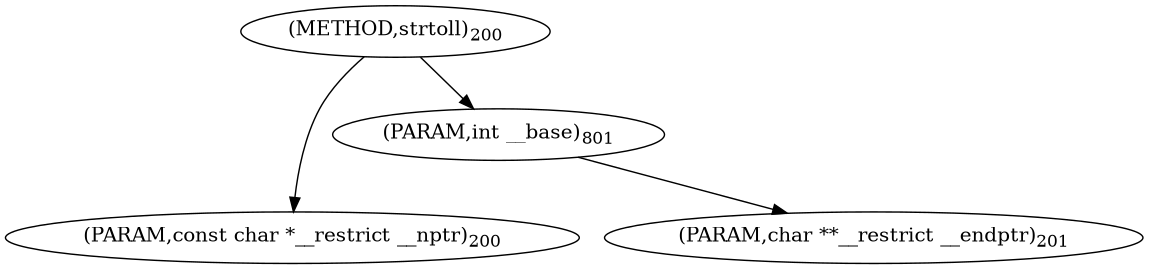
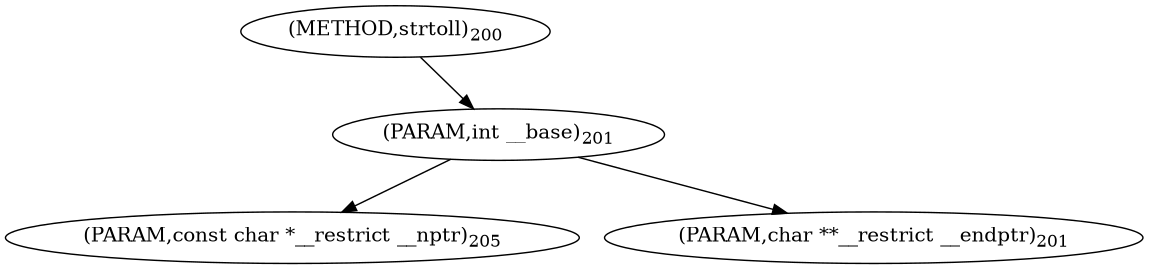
edge "(METHOD,strtoll)" -> "(PARAM,const char *__restrict __nptr)": now "(PARAM,int __base)" -> "(PARAM,const char *__restrict __nptr)"
node "(PARAM,int __base)": text "801" -> "201"
node "(PARAM,const char *__restrict __nptr)": text "200" -> "205"
